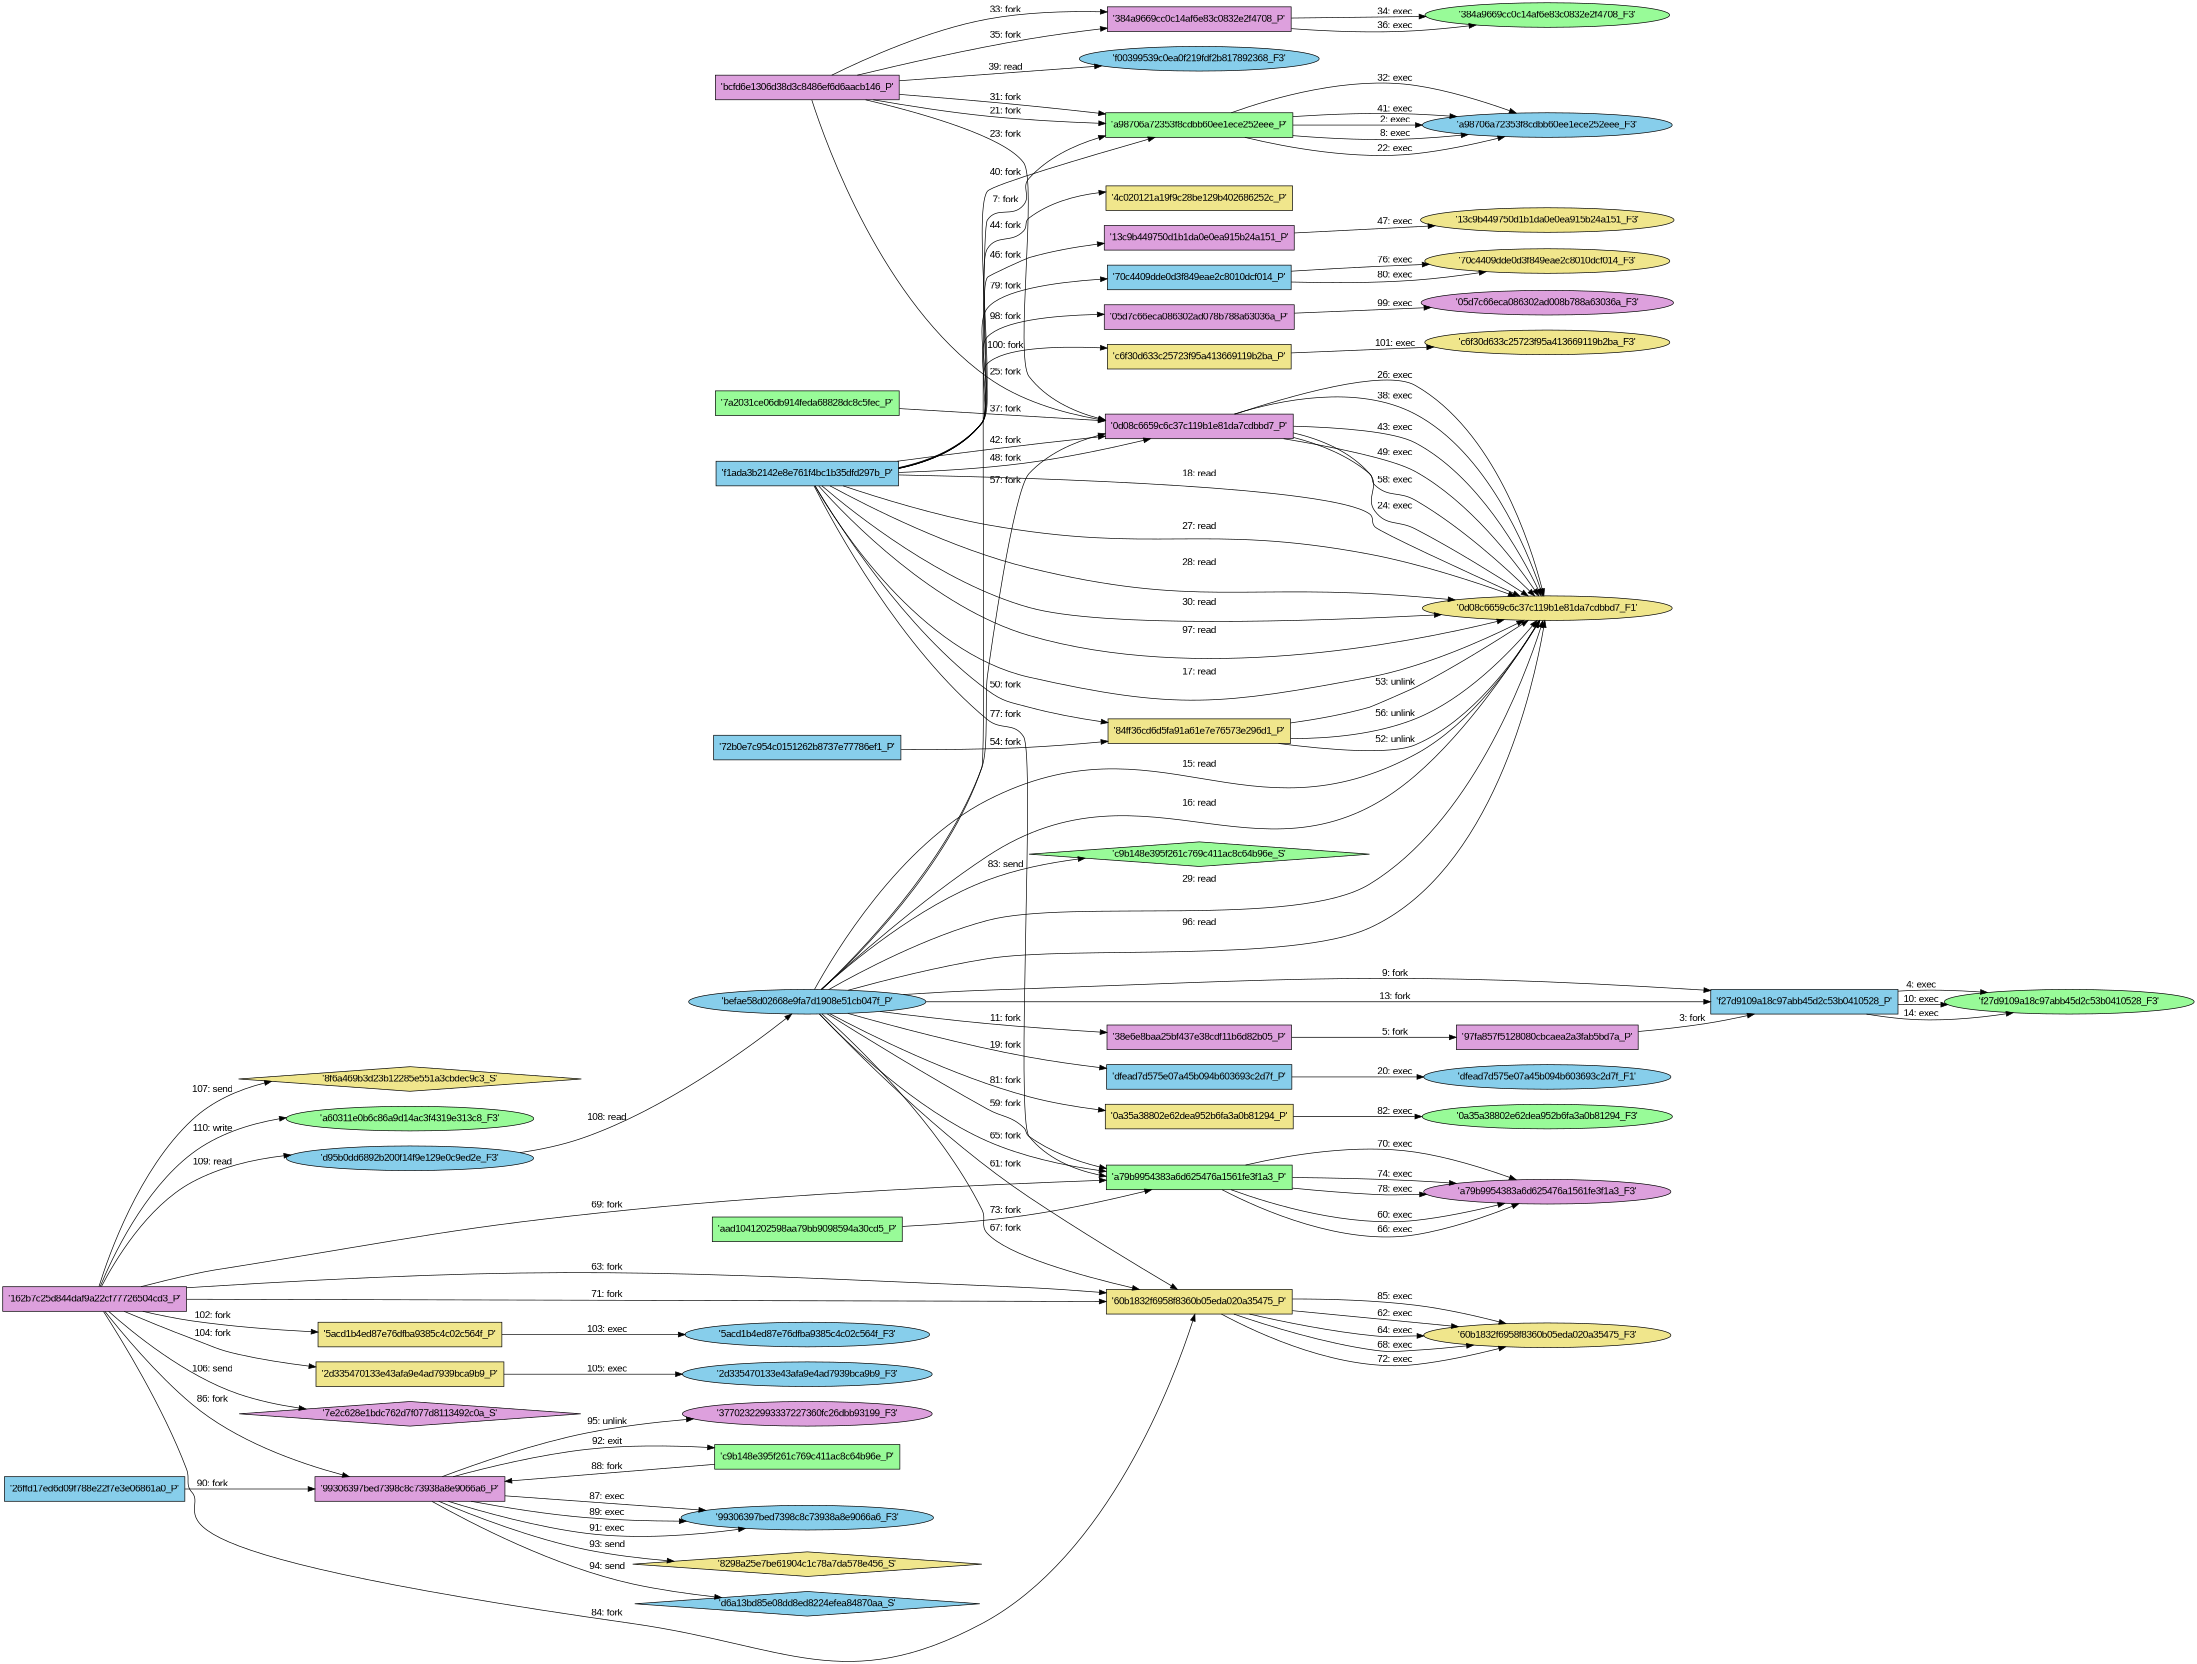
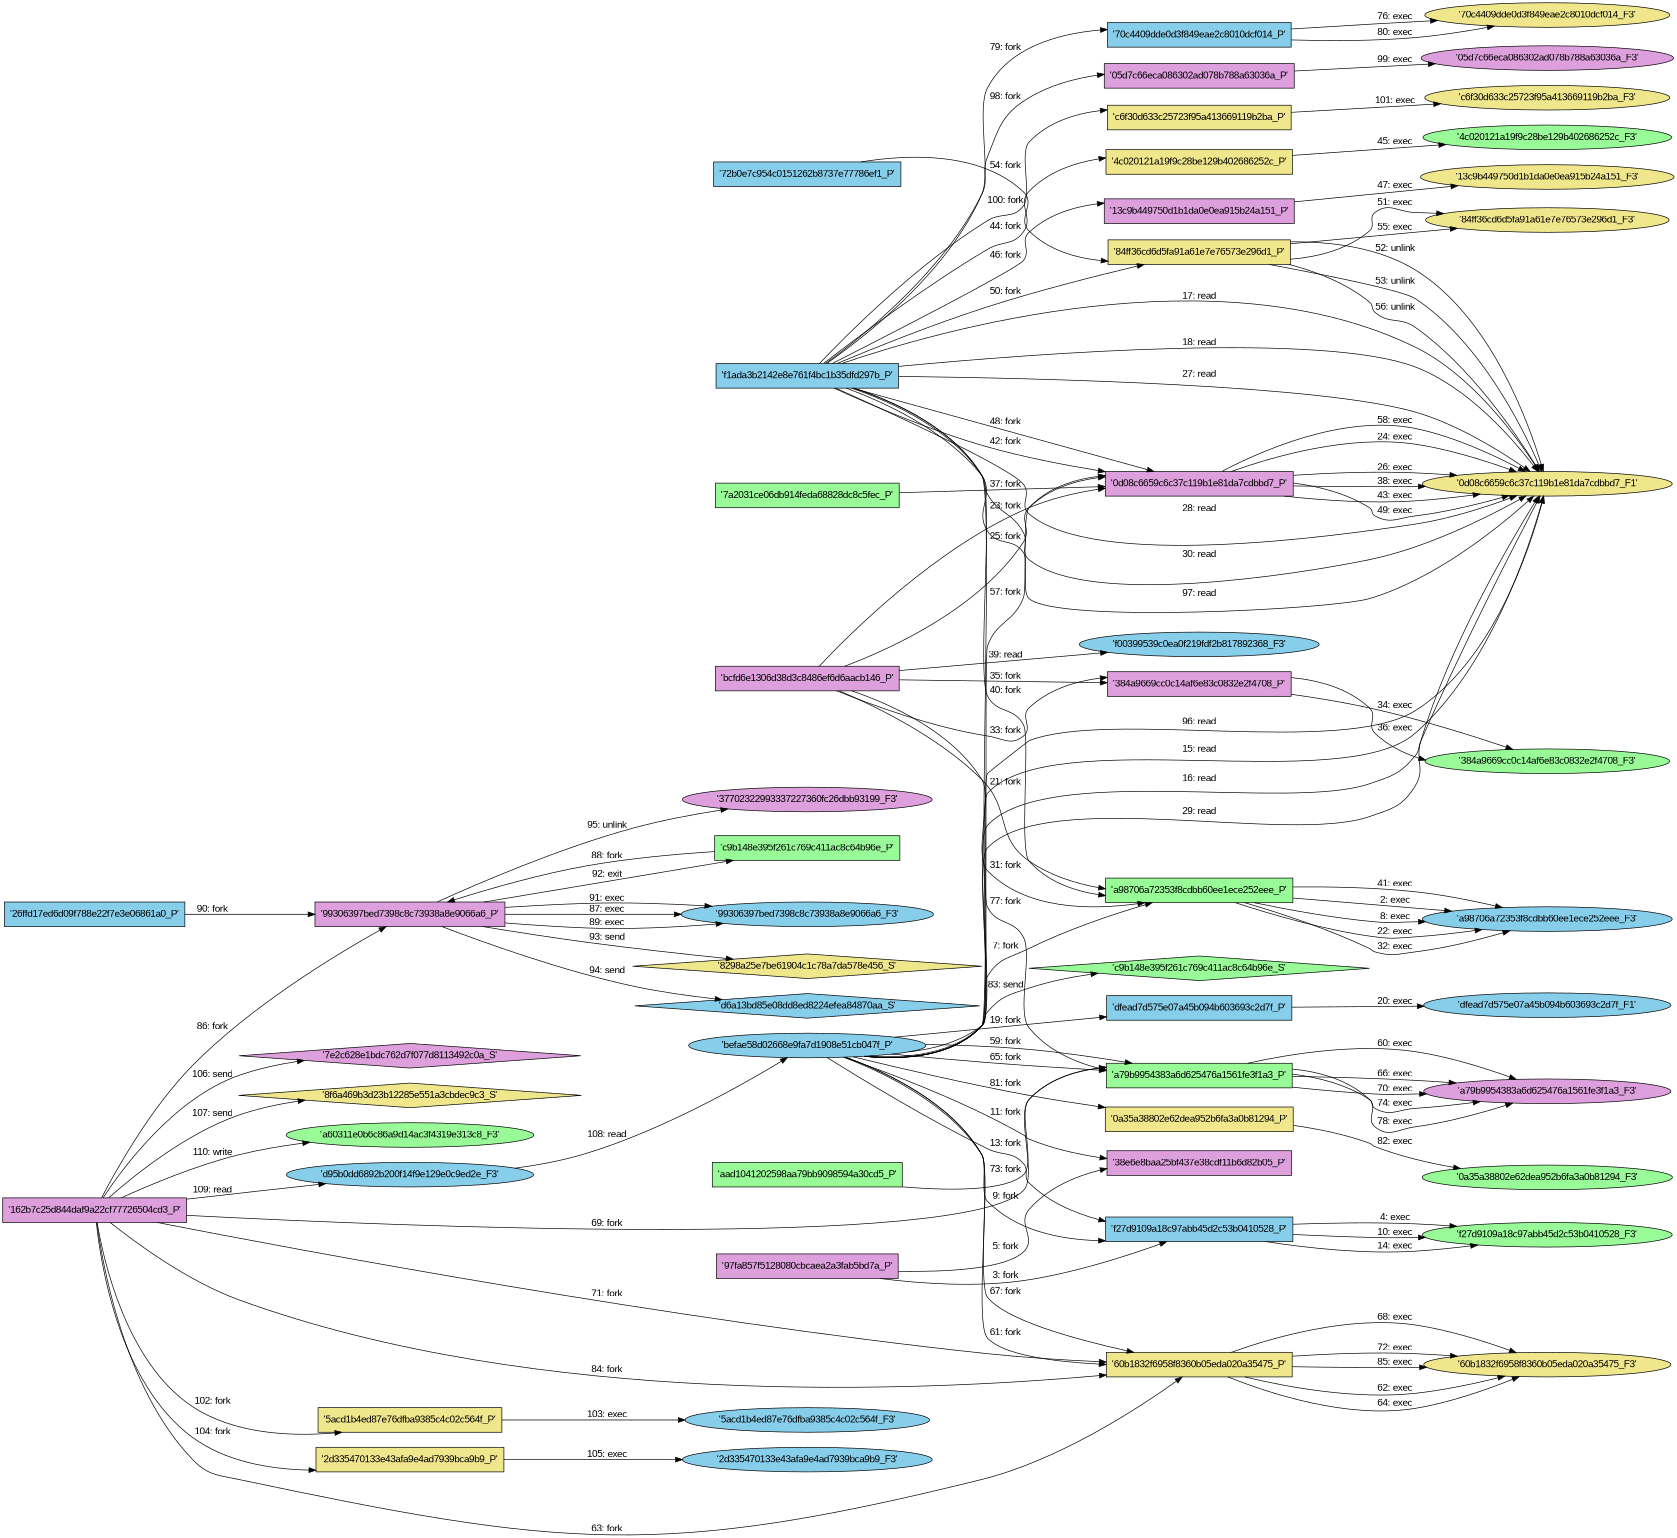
node "'4c020121a19f9c28be129b402686252c_F3'": added
node "'84ff36cd6d5fa91a61e7e76573e296d1_F3'": added
node "'05d7c66eca086302ad008b788a63036a_F3'": label "'05d7c66eca086302ad008b788a63036a_F3'" -> "'05d7c66eca086302ad078b788a63036a_F3'"
edge "'38e6e8baa25bf437e38cdf11b6d82b05_P'" -> "'97fa857f5128080cbcaea2a3fab5bd7a_P'": reversed
